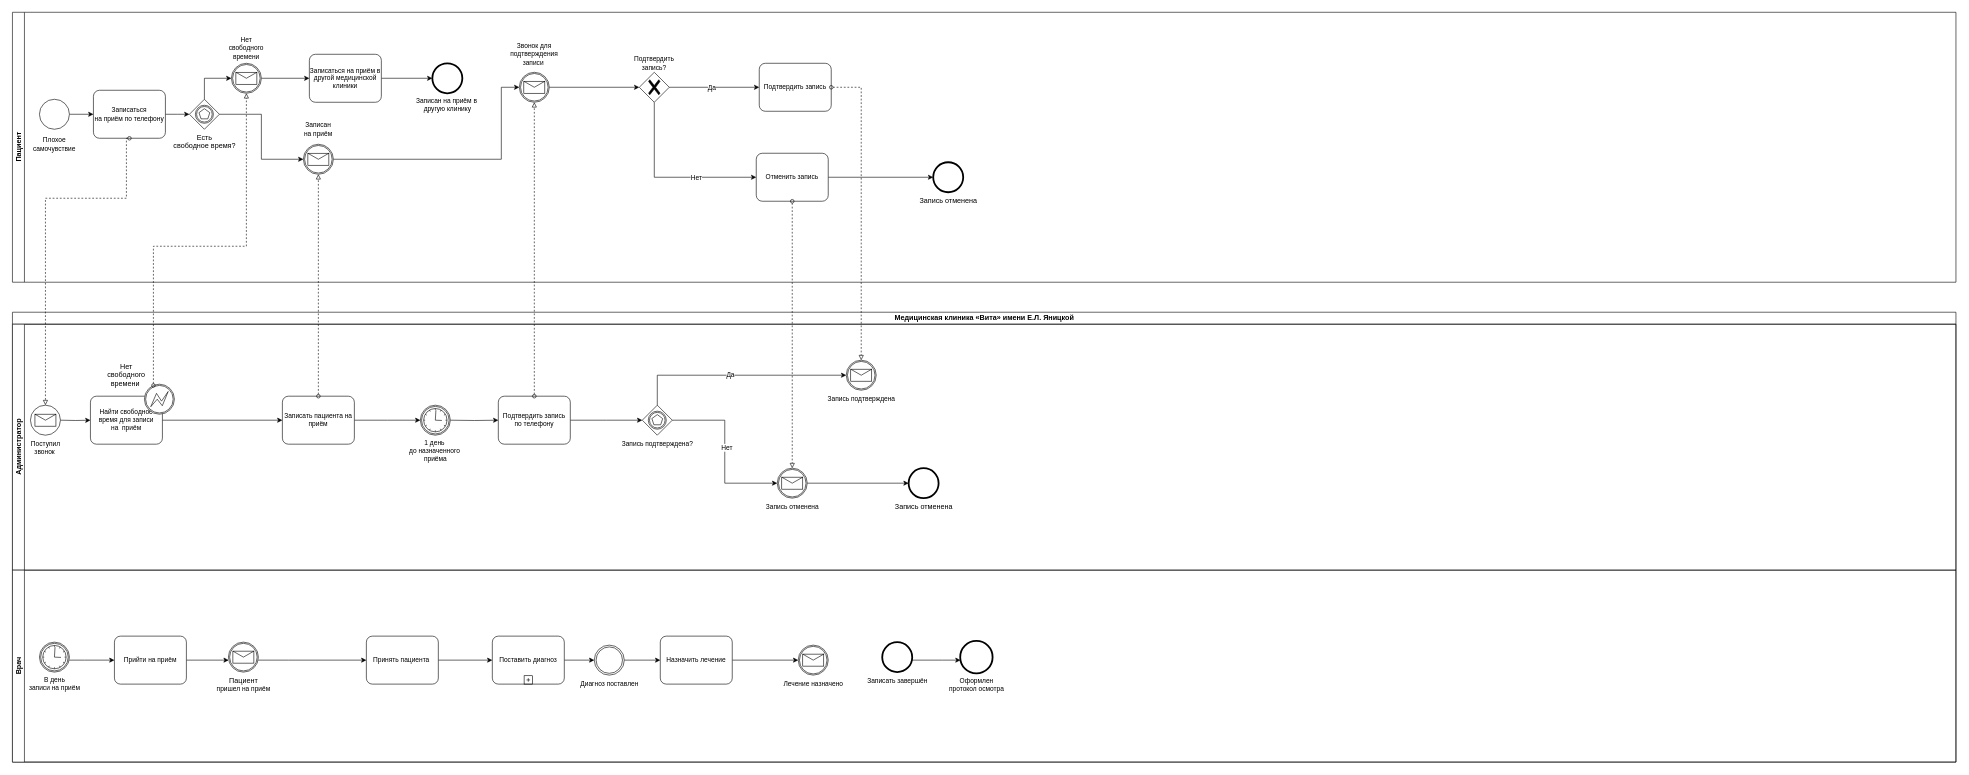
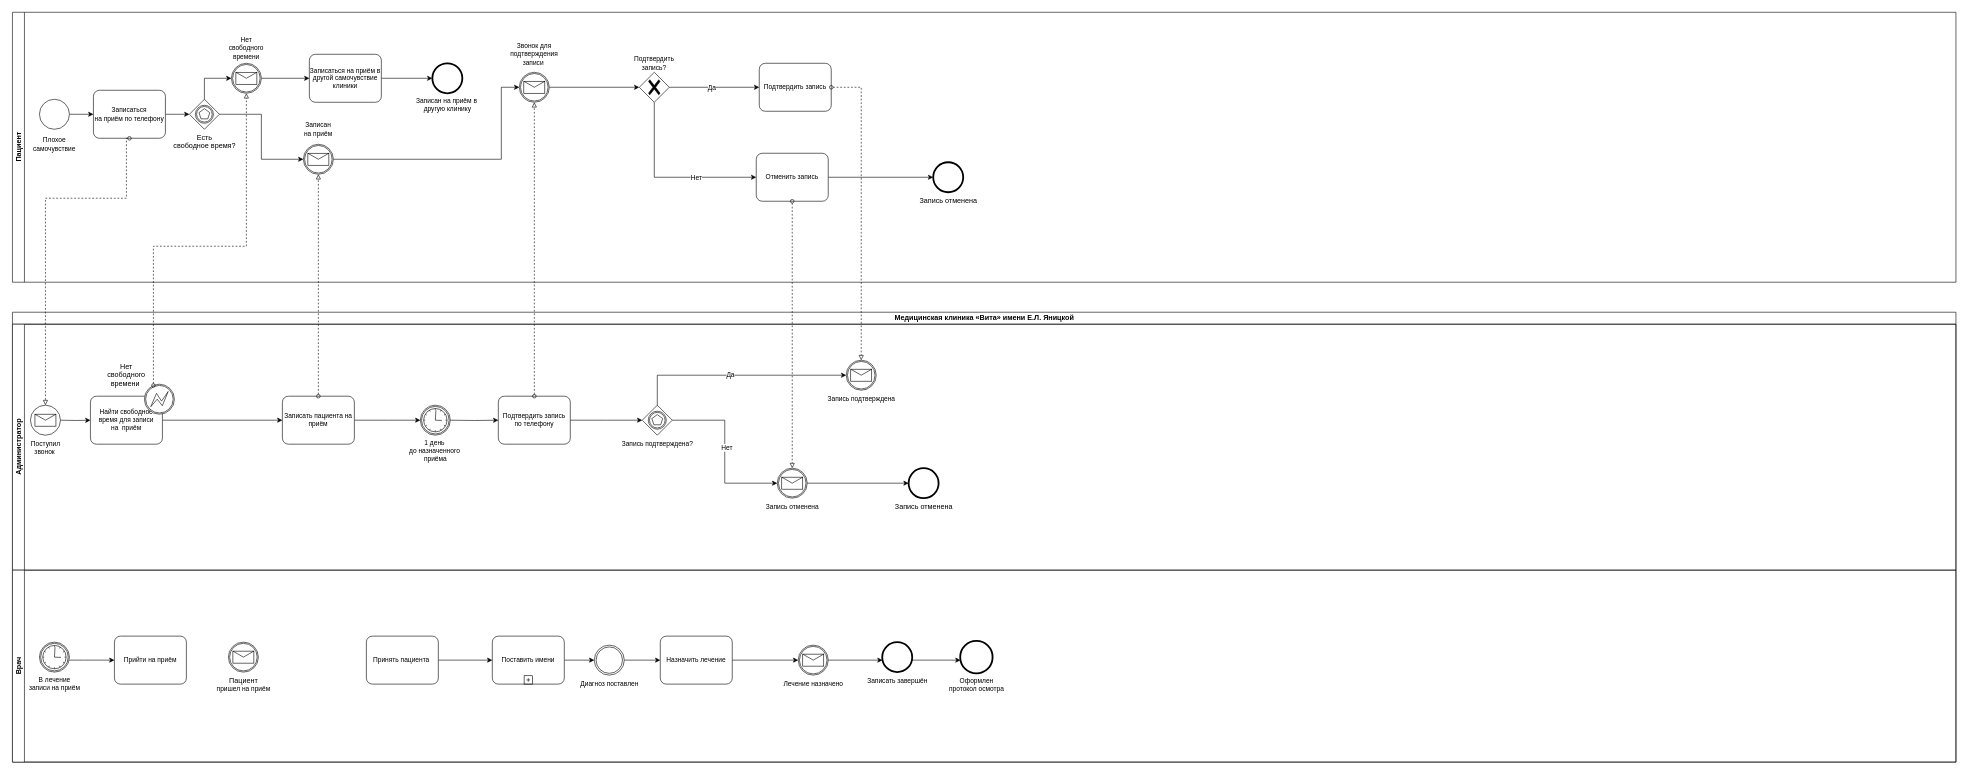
node "Записаться на приём в другой медицинской клиники": label "Записаться на приём в другой медицинской клиники" -> "Записаться на приём в другой самочувствие клиники"
edge "Прийти на приём" -> "Пациентпришел на приём": removed
edge "Пациентпришел на приём" -> "Принять пациента": removed
node "Поставить диагноз": label "Поставить диагноз" -> "Поставить имени"
edge "Лечение назначено" -> "Записать завершён": added
node "В день записи на приём": label "В день записи на приём" -> "В лечение записи на приём"
